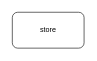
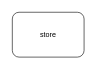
node "store": size 72x36 -> 72x45
